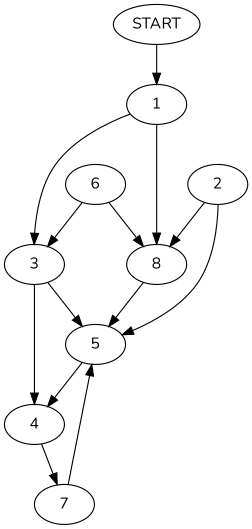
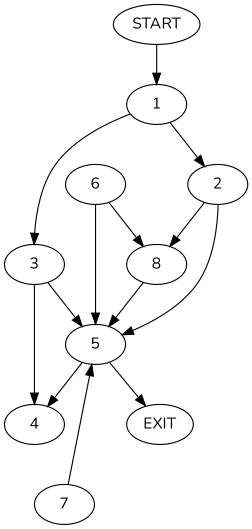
edge "1" -> "8": now "1" -> "2"
edge "6" -> "3": now "6" -> "5"
node "EXIT": added
edge "4" -> "7": removed
